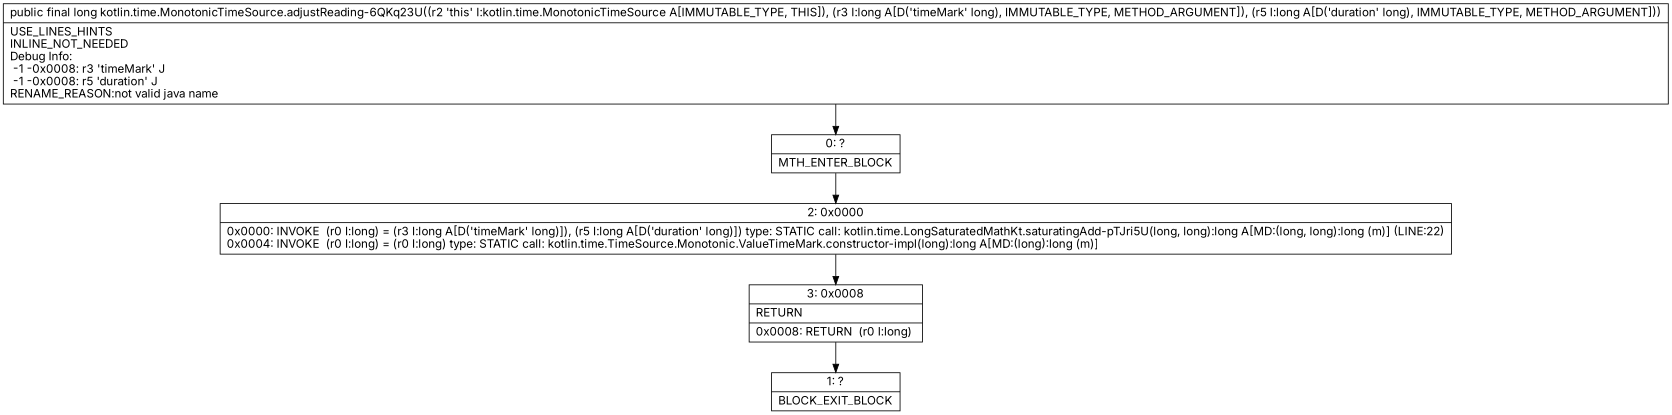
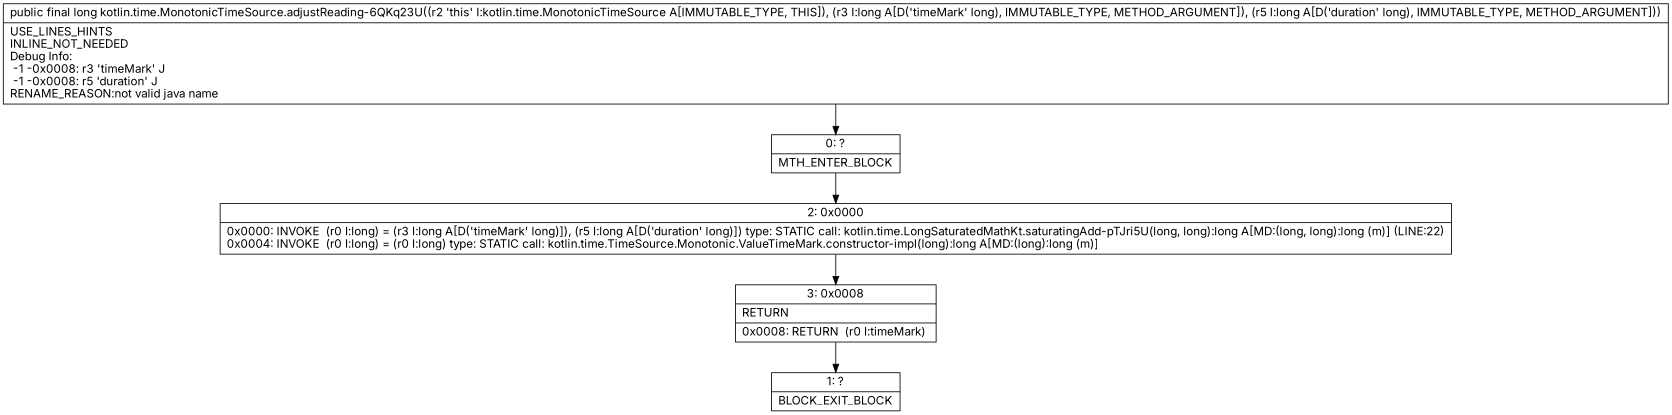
node "3: 0x0008": text "0x0008: RETURN  (r0 I:long)" -> "0x0008: RETURN  (r0 I:timeMark)"
